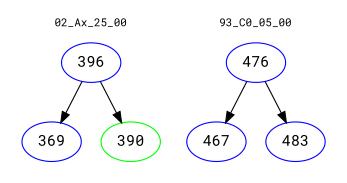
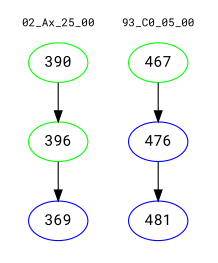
node "396": color blue -> green
edge "396" -> "390": reversed
edge "476" -> "467": reversed
node "467": color blue -> green
node "483": label "483" -> "481"
